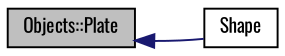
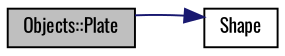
edge "Shape" -> "Objects::Plate": reversed
